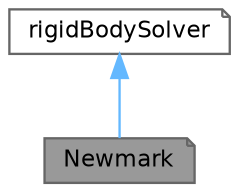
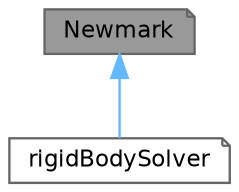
edge "Newmark" -> "rigidBodySolver": reversed
